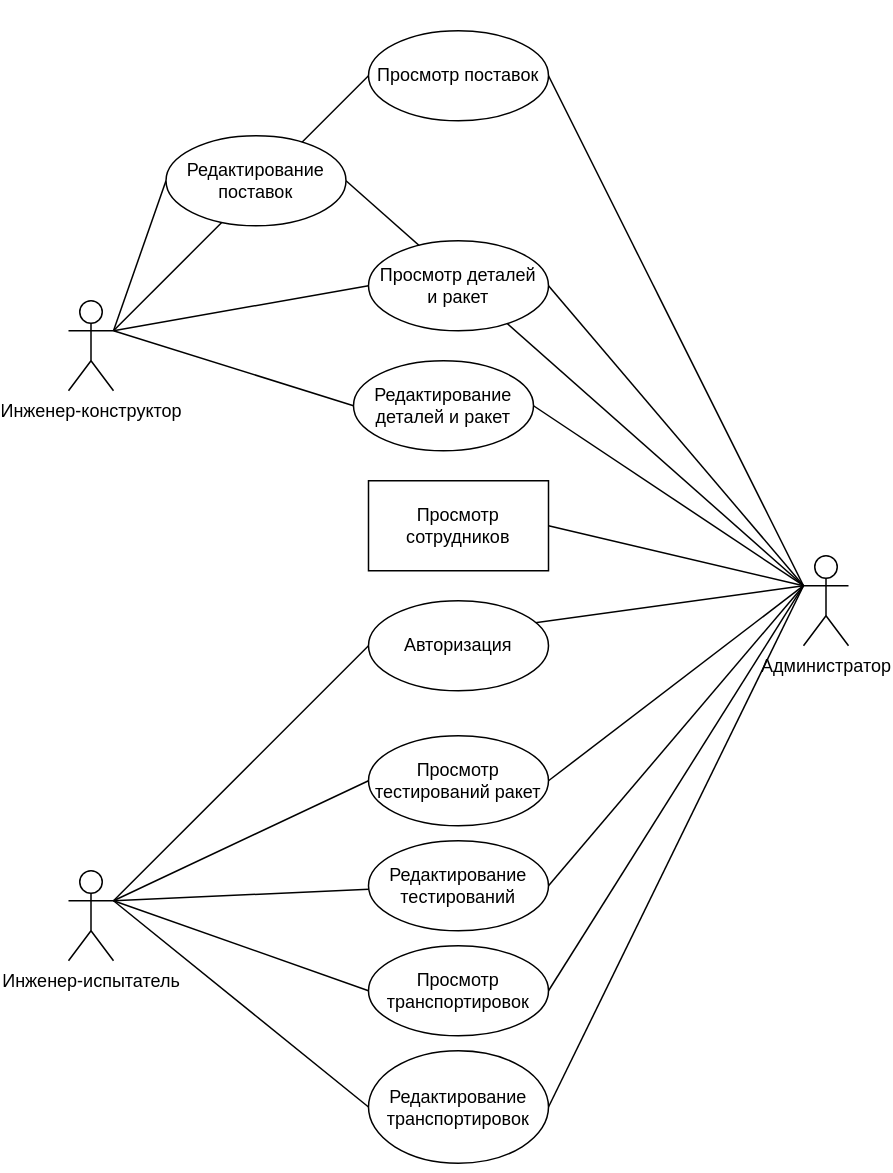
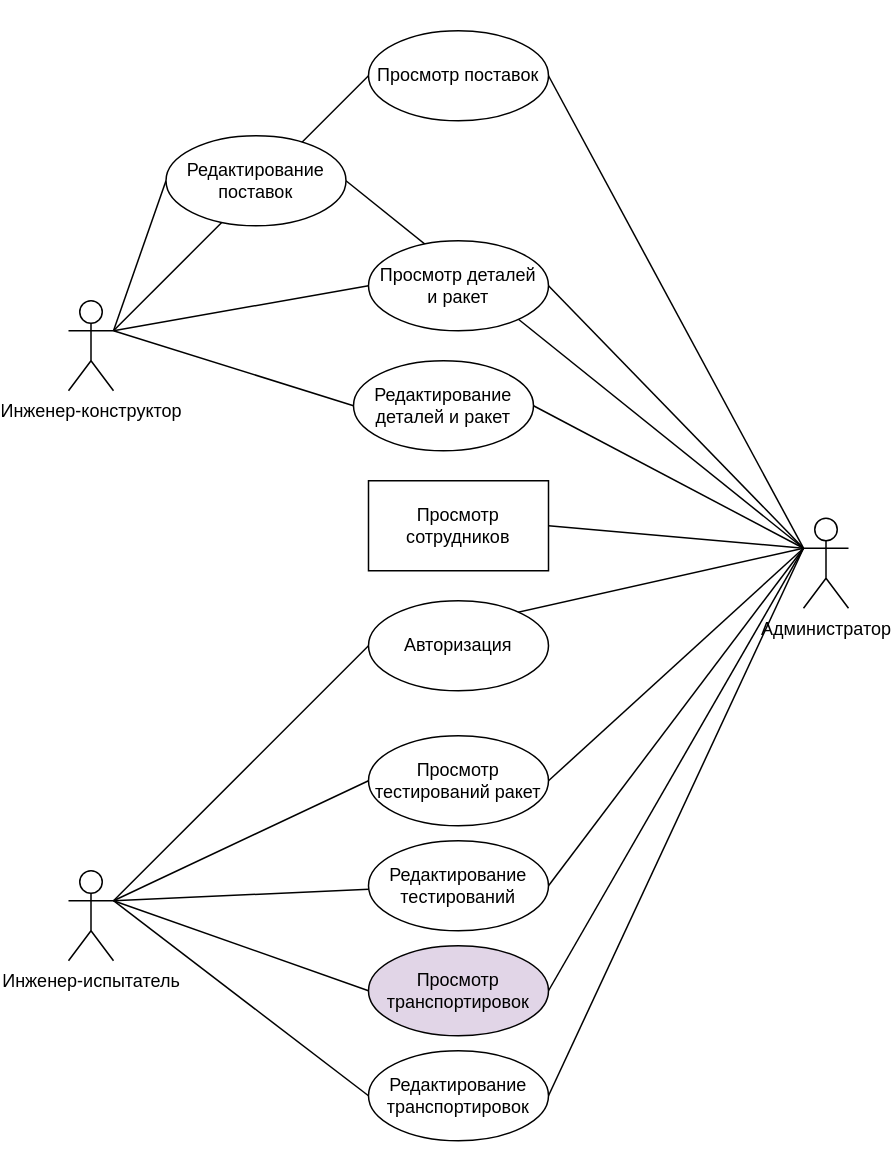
node "Администратор": moved (826, 601) -> (826, 563)
node "Просмотр транспортировок": fillcolor #ffffff -> #e1d5e7
node "Редактирование транспортировок": size 180x113 -> 180x90
